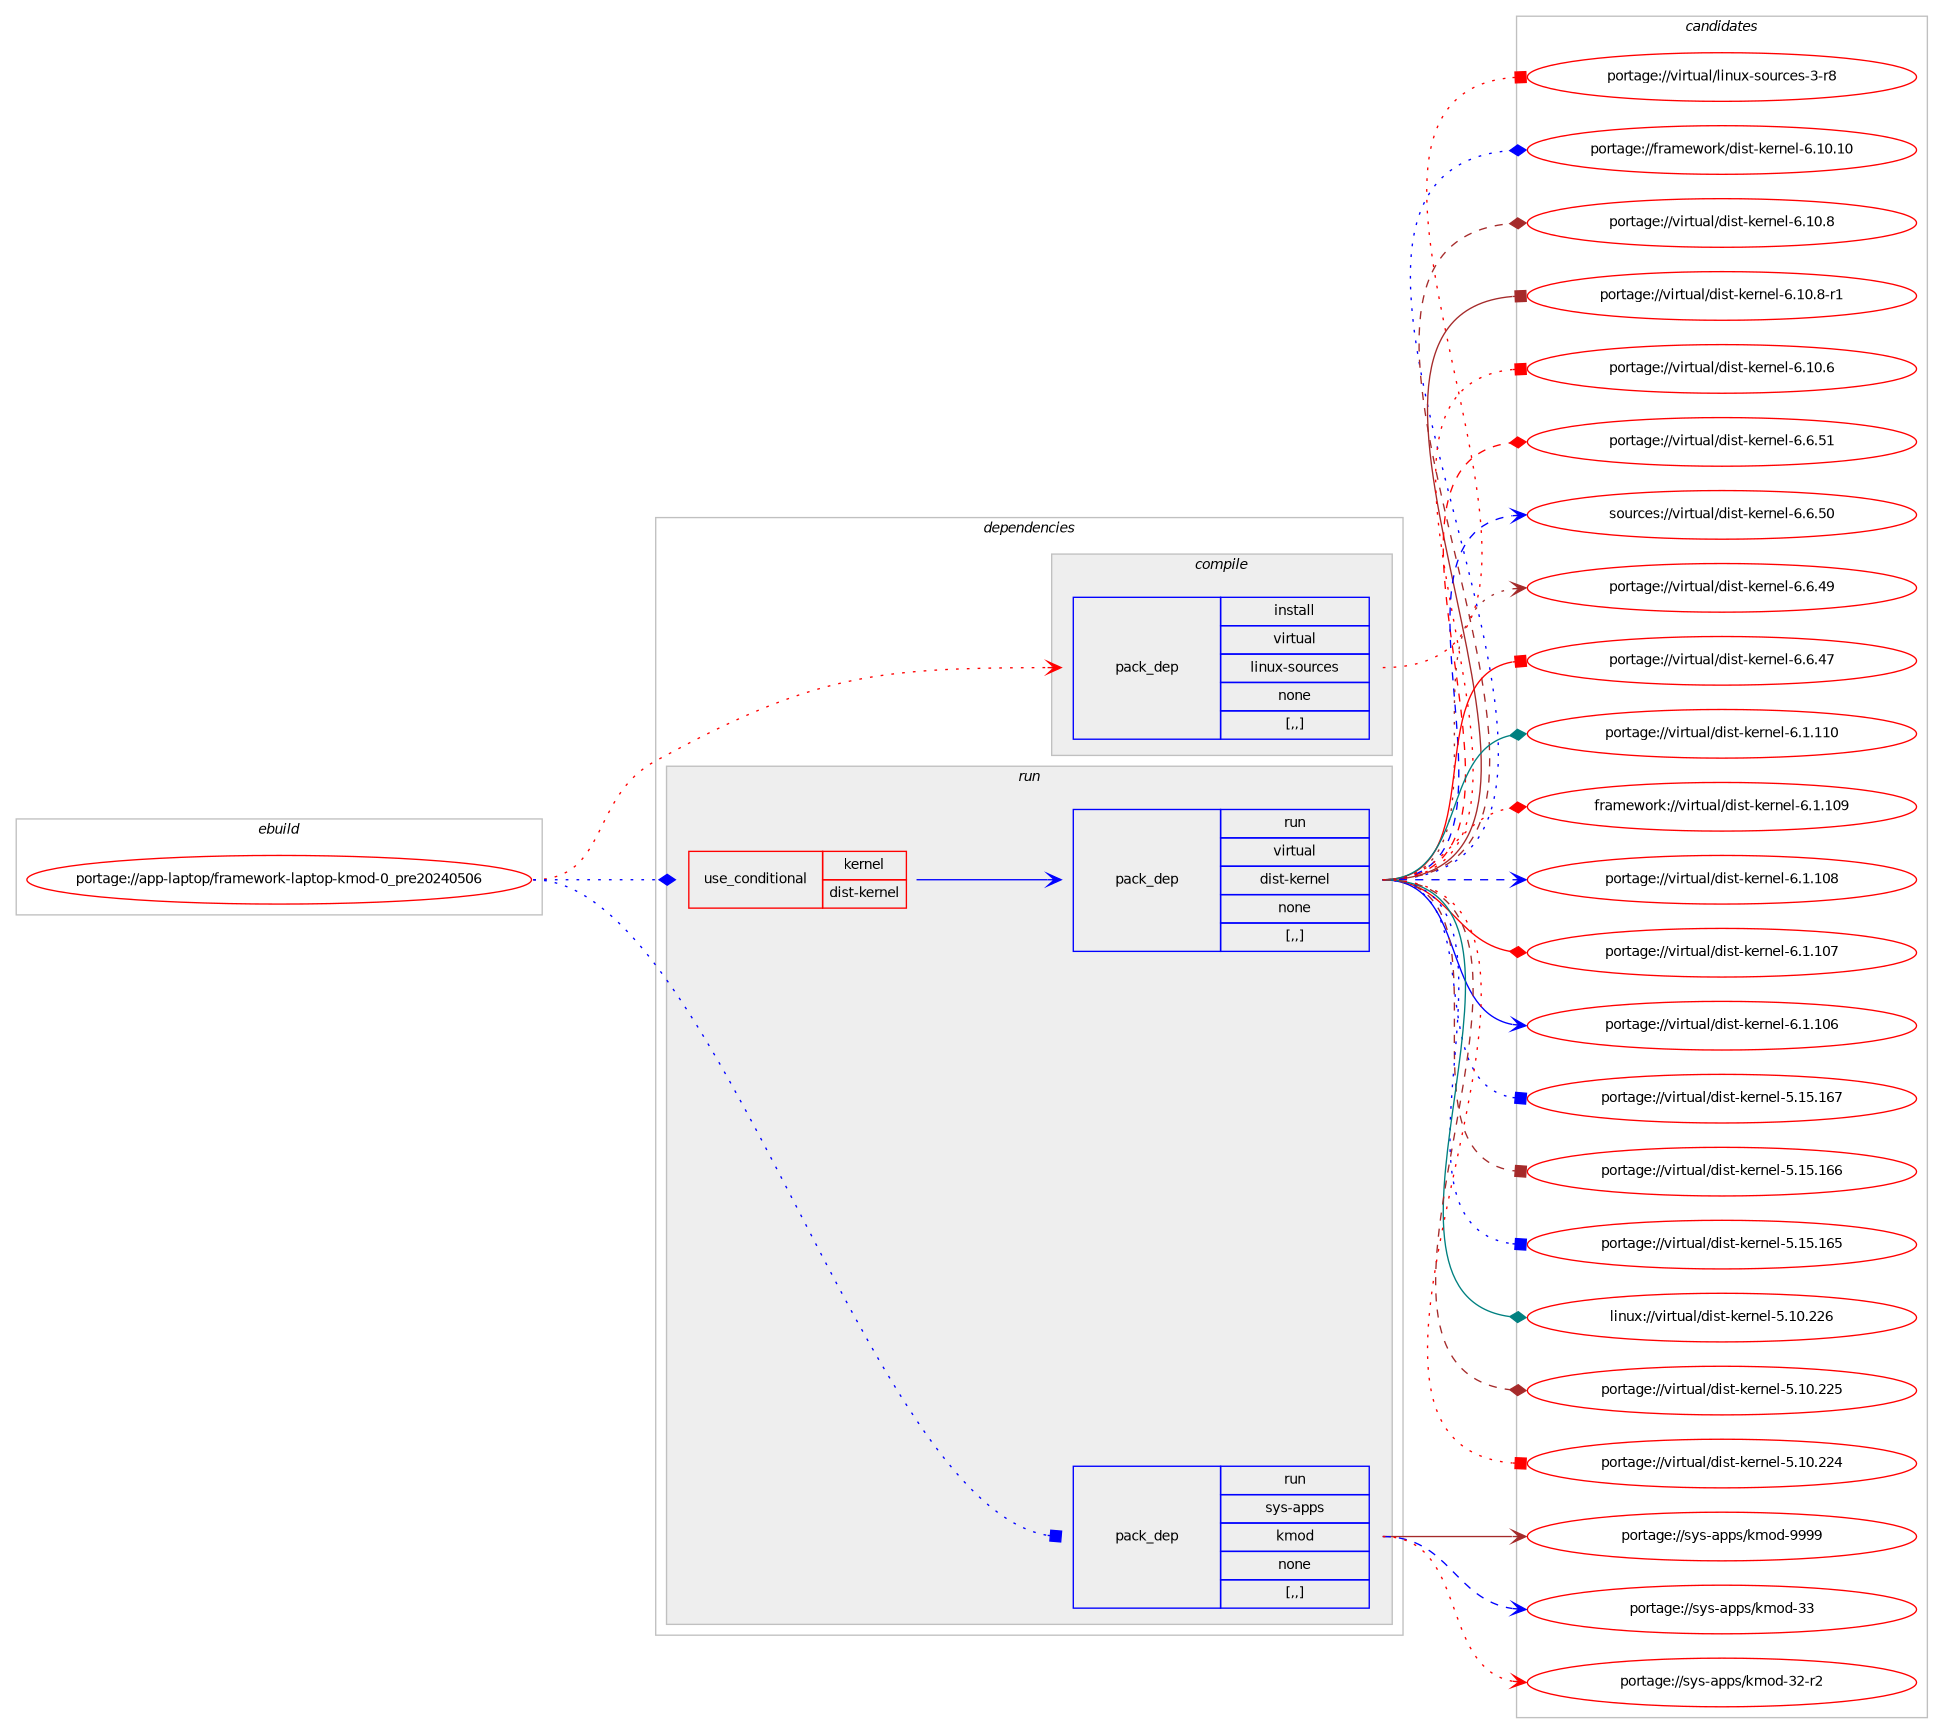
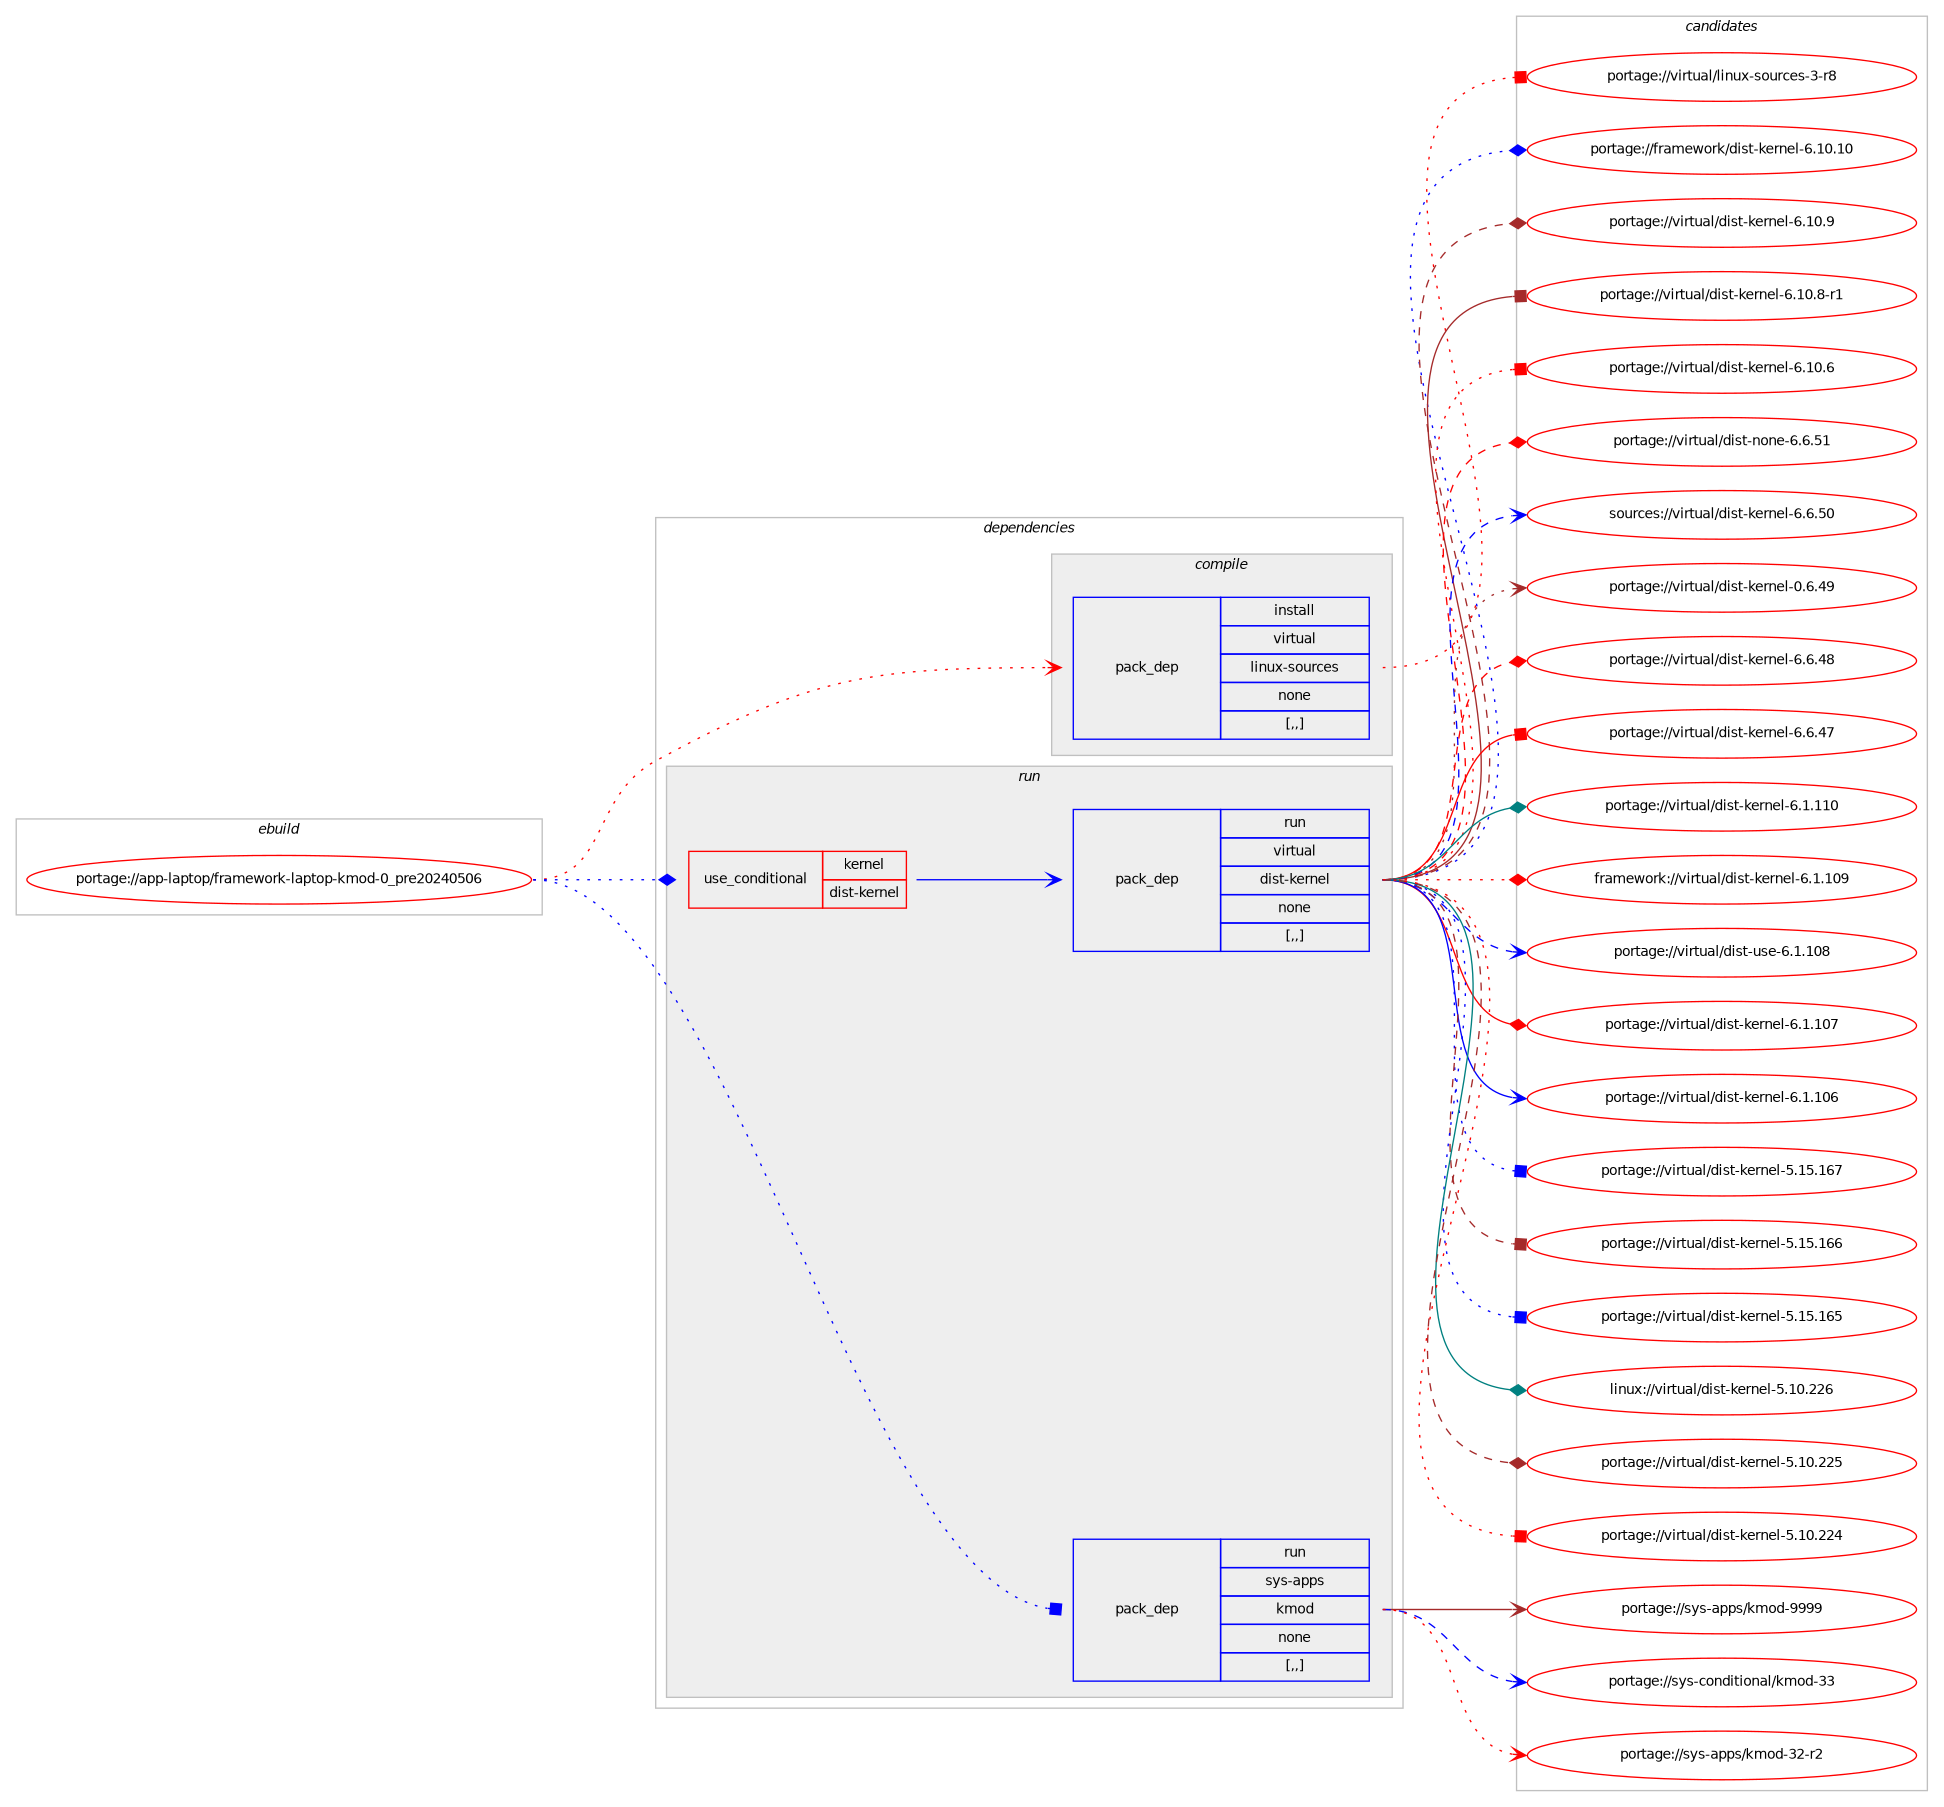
node "portage://virtual/dist-kernel-6.10.8": label "portage://virtual/dist-kernel-6.10.8" -> "portage://virtual/dist-kernel-6.10.9"
node "portage://virtual/dist-kernel-6.6.51": label "portage://virtual/dist-kernel-6.6.51" -> "portage://virtual/dist-none-6.6.51"
node "portage://virtual/dist-kernel-6.6.49": label "portage://virtual/dist-kernel-6.6.49" -> "portage://virtual/dist-kernel-0.6.49"
node "portage://virtual/dist-kernel-6.6.48": added
node "portage://virtual/dist-kernel-6.1.108": label "portage://virtual/dist-kernel-6.1.108" -> "portage://virtual/dist-use-6.1.108"
node "portage://sys-apps/kmod-33": label "portage://sys-apps/kmod-33" -> "portage://sys-conditional/kmod-33"
